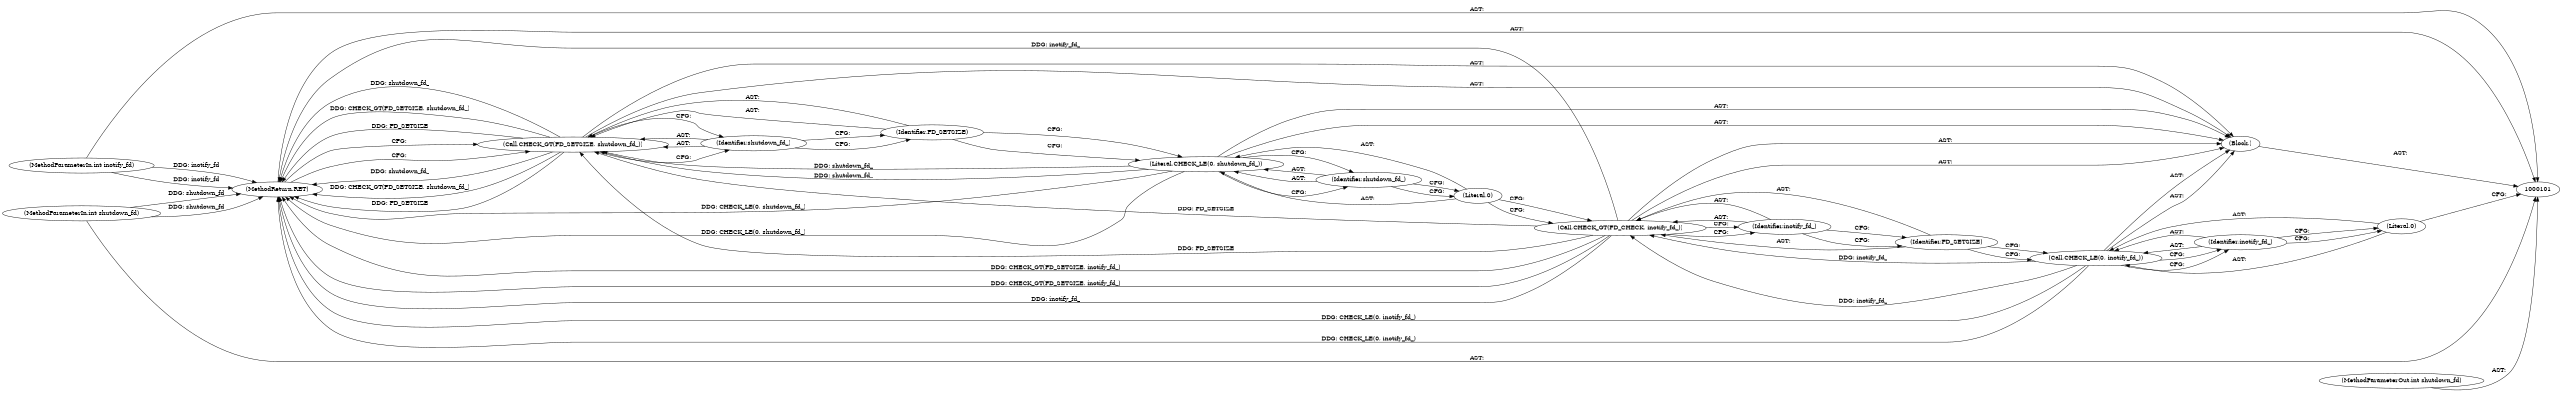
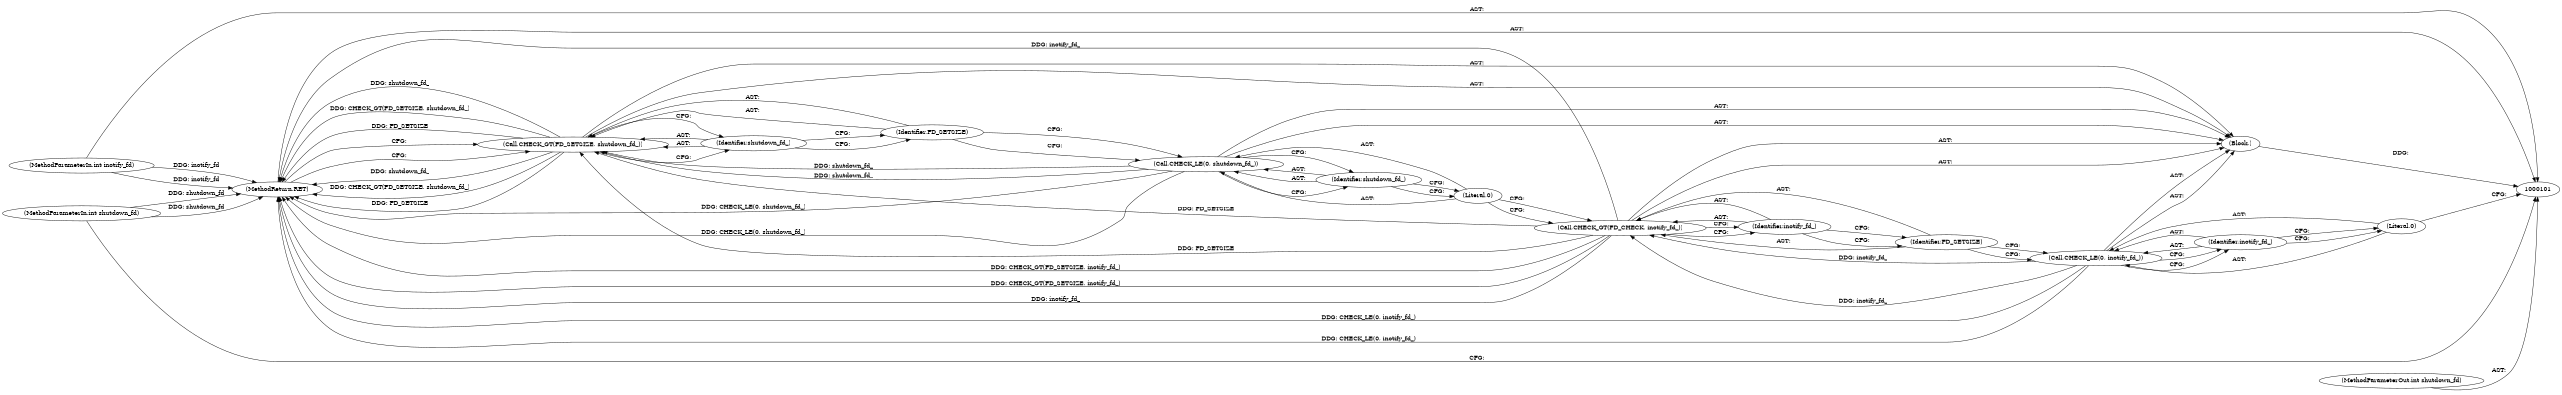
edge "(Block,)" -> "1000101": label "AST: " -> "DDG: "
node "(Literal,CHECK_LE(0, shutdown_fd_))": label "(Literal,CHECK_LE(0, shutdown_fd_))" -> "(Call,CHECK_LE(0, shutdown_fd_))"
edge "(MethodParameterIn,int shutdown_fd)" -> "1000101": label "AST: " -> "CFG: "
